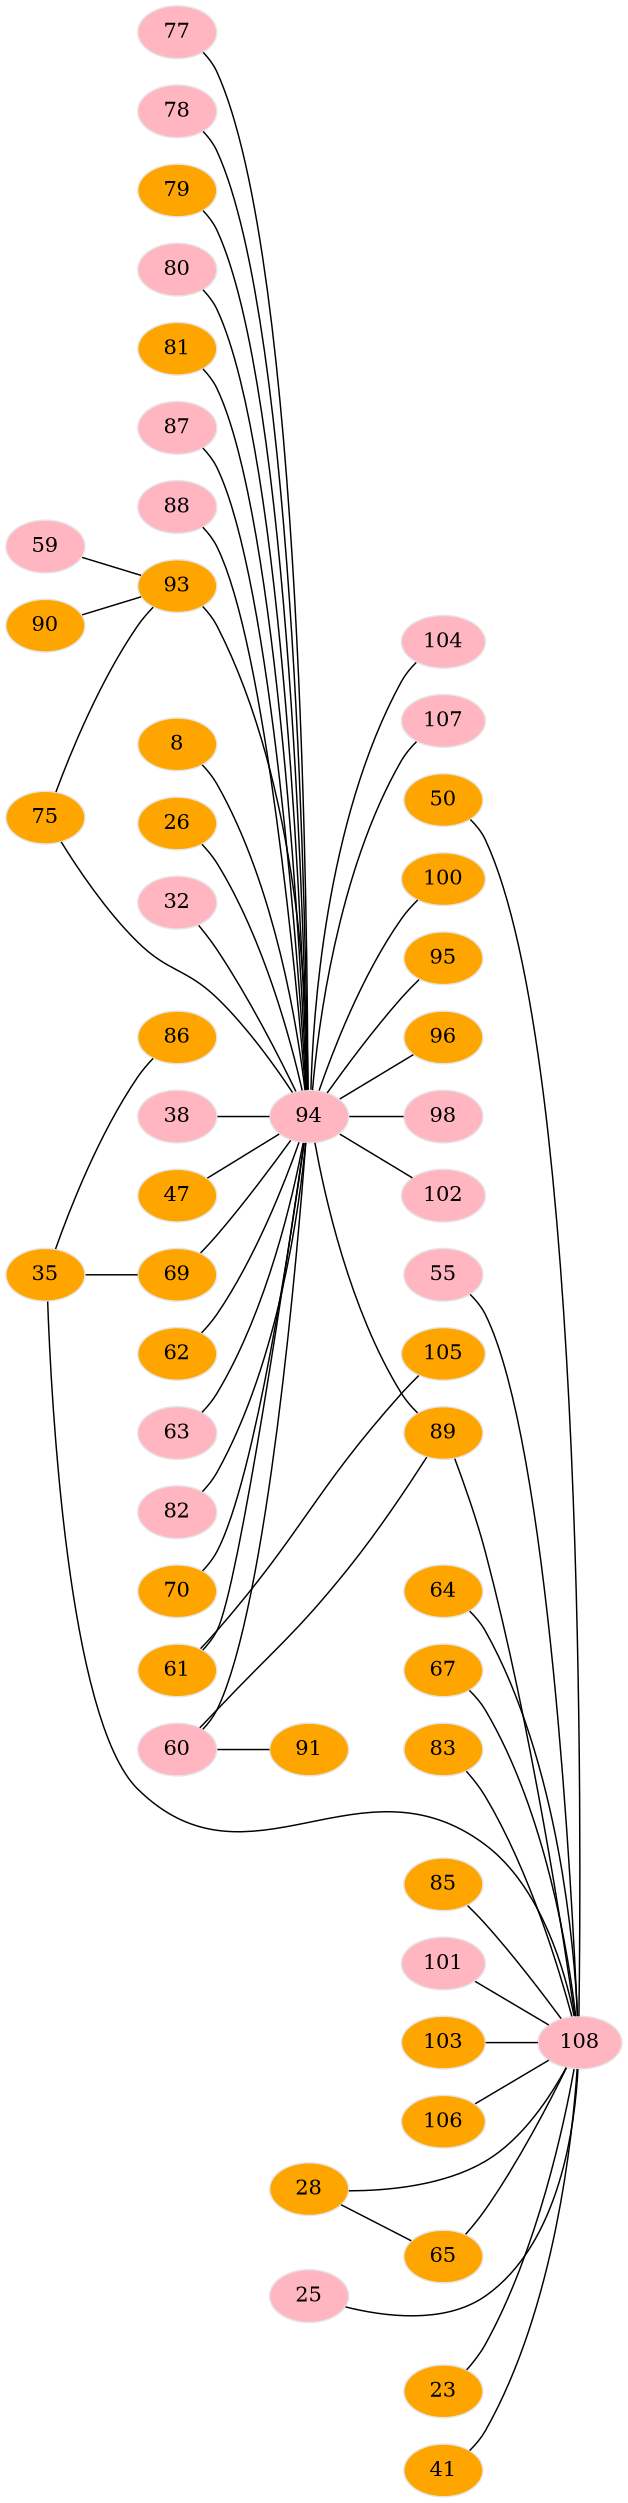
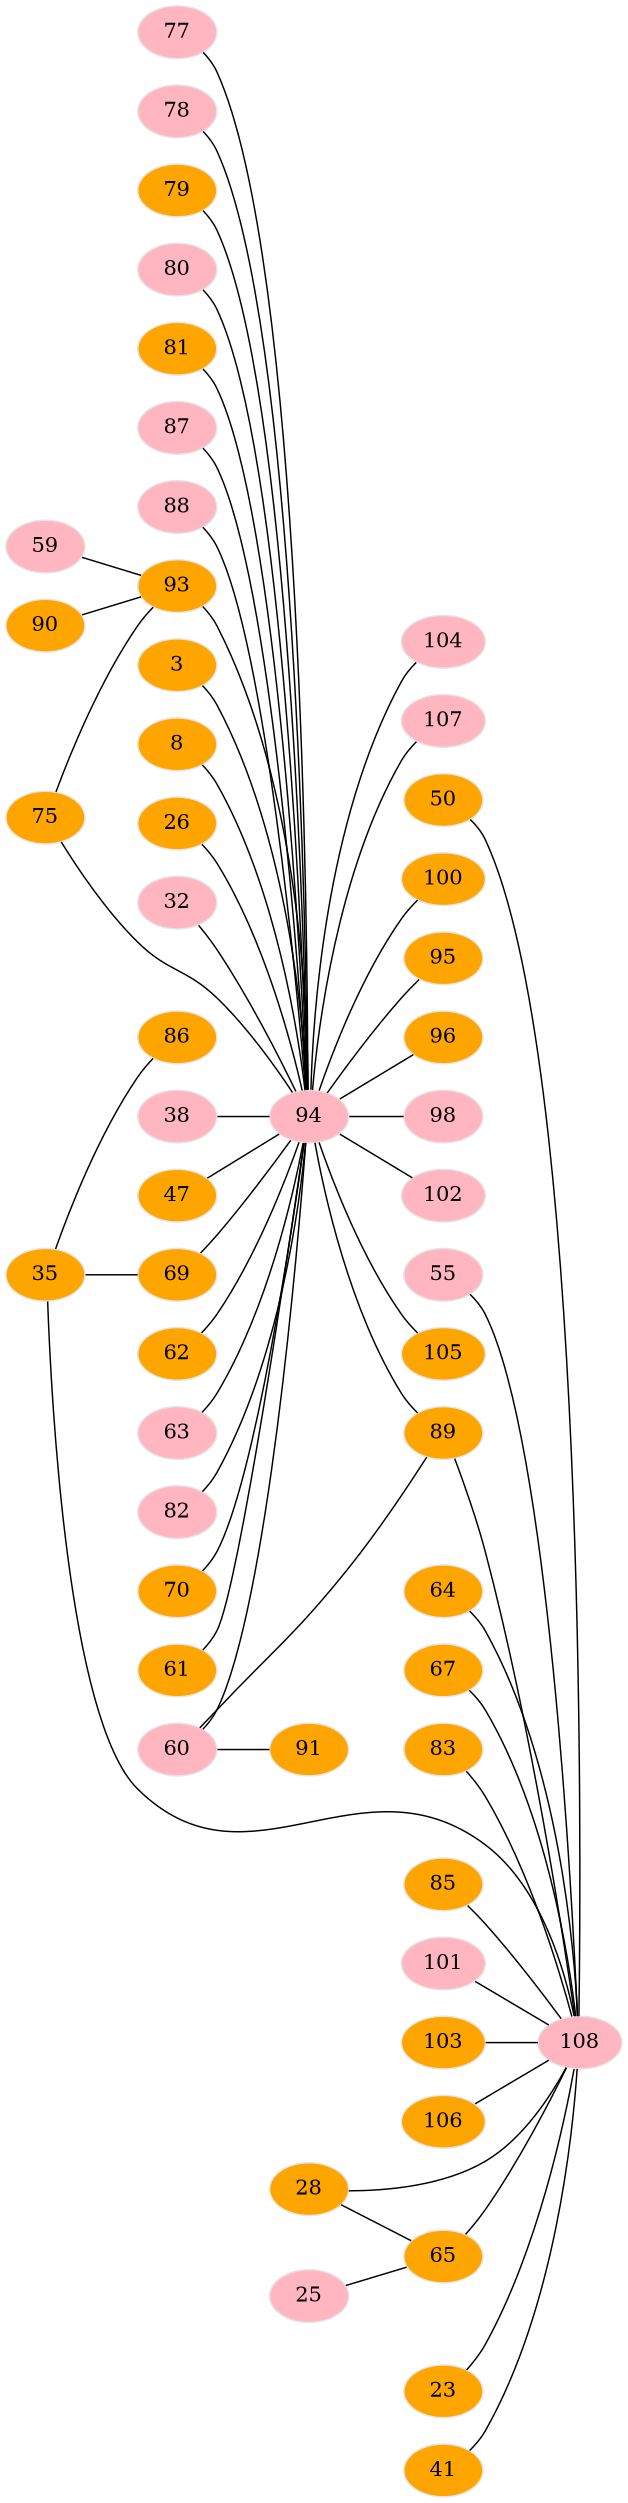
node "3": added
edge "105" -- "61": now "105" -- "94"
edge "108" -- "25": now "65" -- "25"
